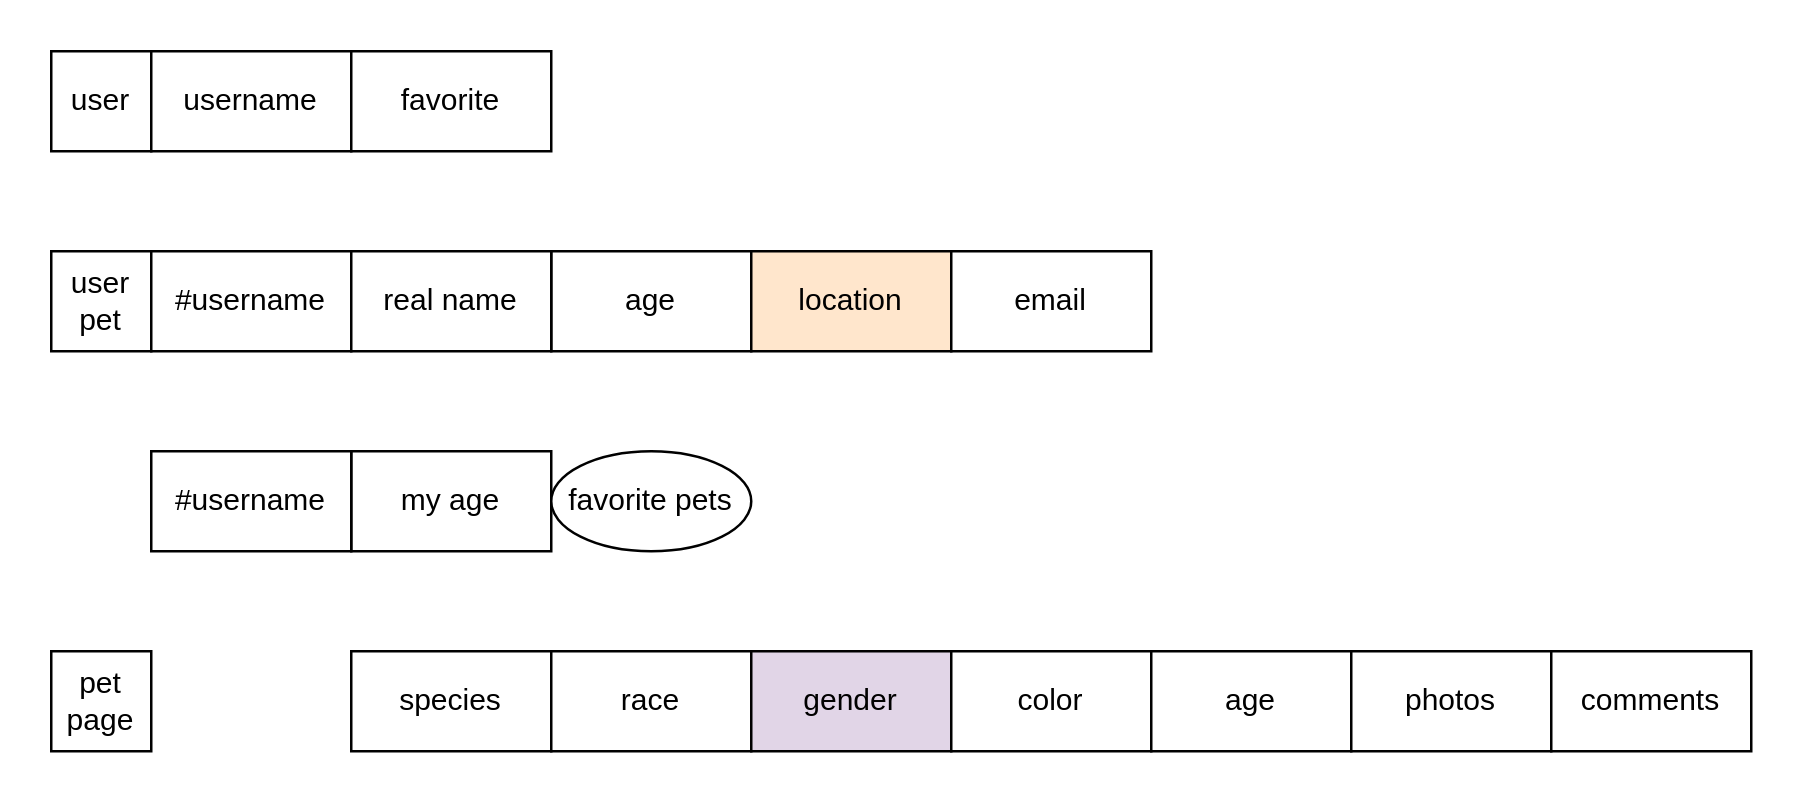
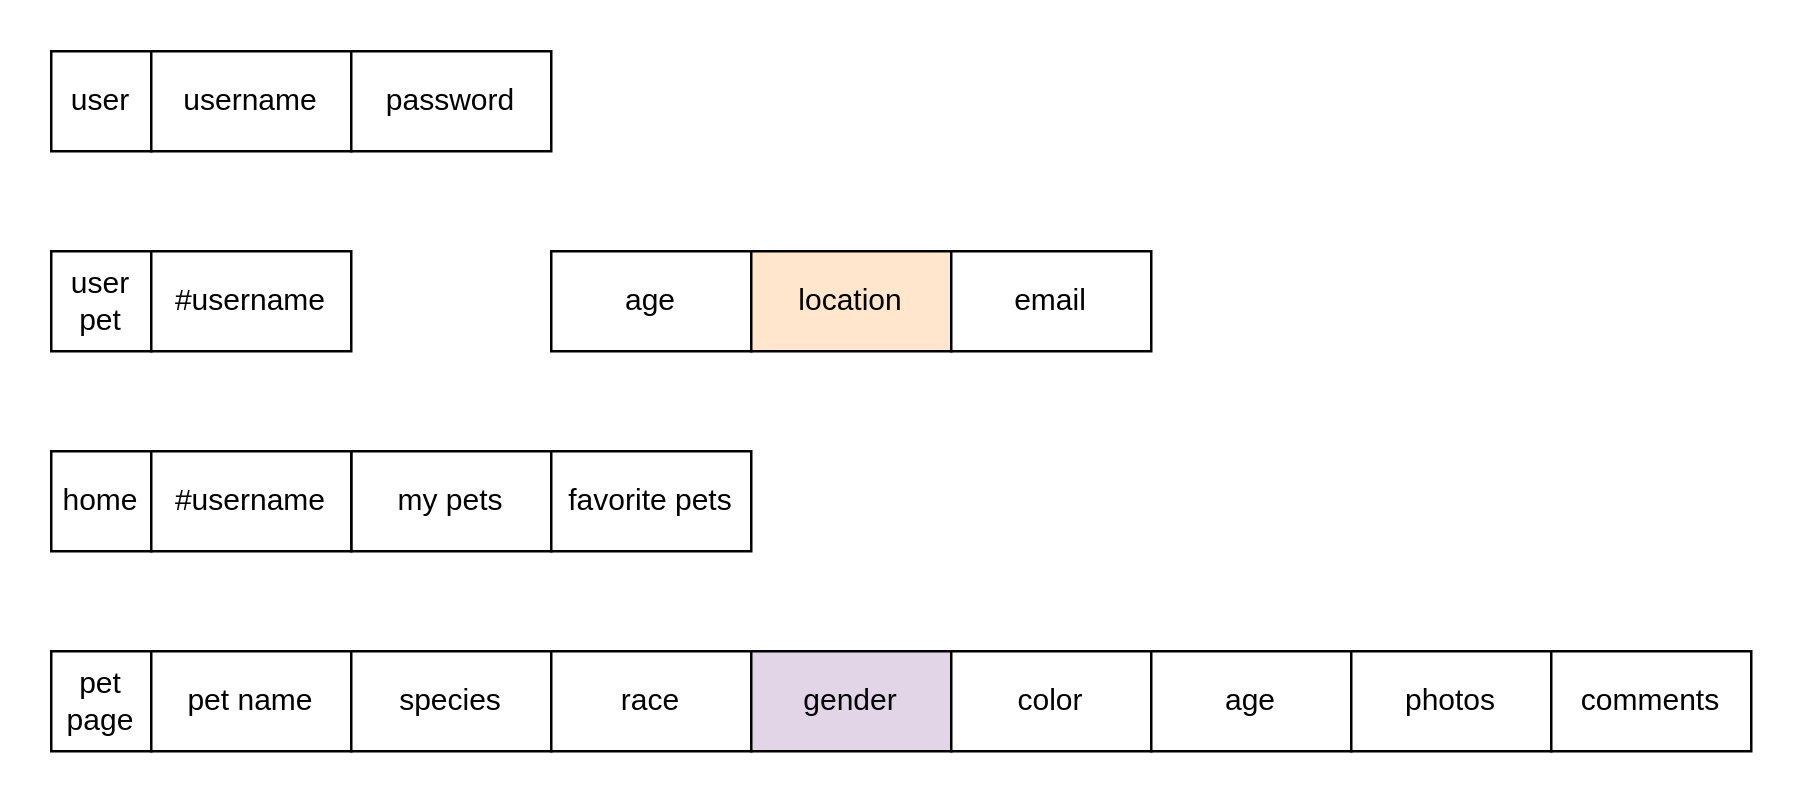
node "favorite": label "favorite" -> "password"
node "real name": removed
node "home": added
node "my age": label "my age" -> "my pets"
node "favorite pets": shape ellipse -> rectangle
node "pet name": added
